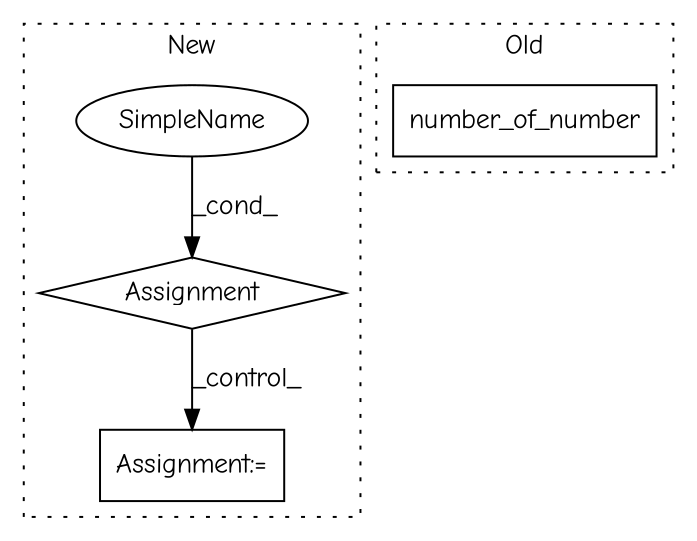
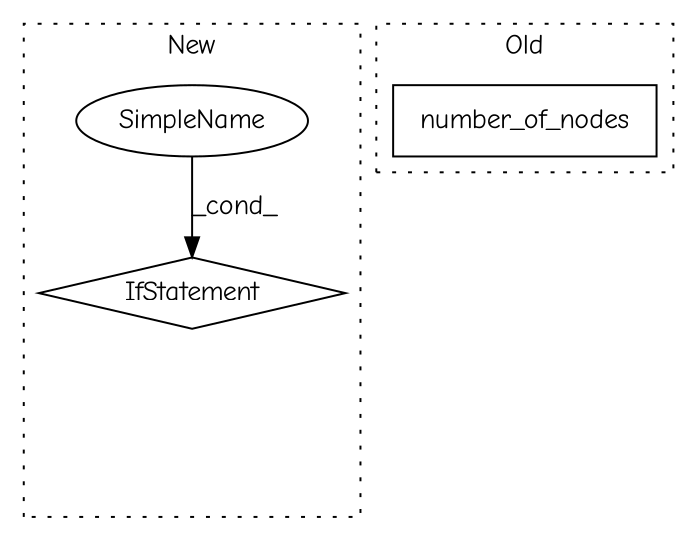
node "number_of_number": label "number_of_number" -> "number_of_nodes"
node "Assignment": label "Assignment" -> "IfStatement"
node "Assignment:=": removed
